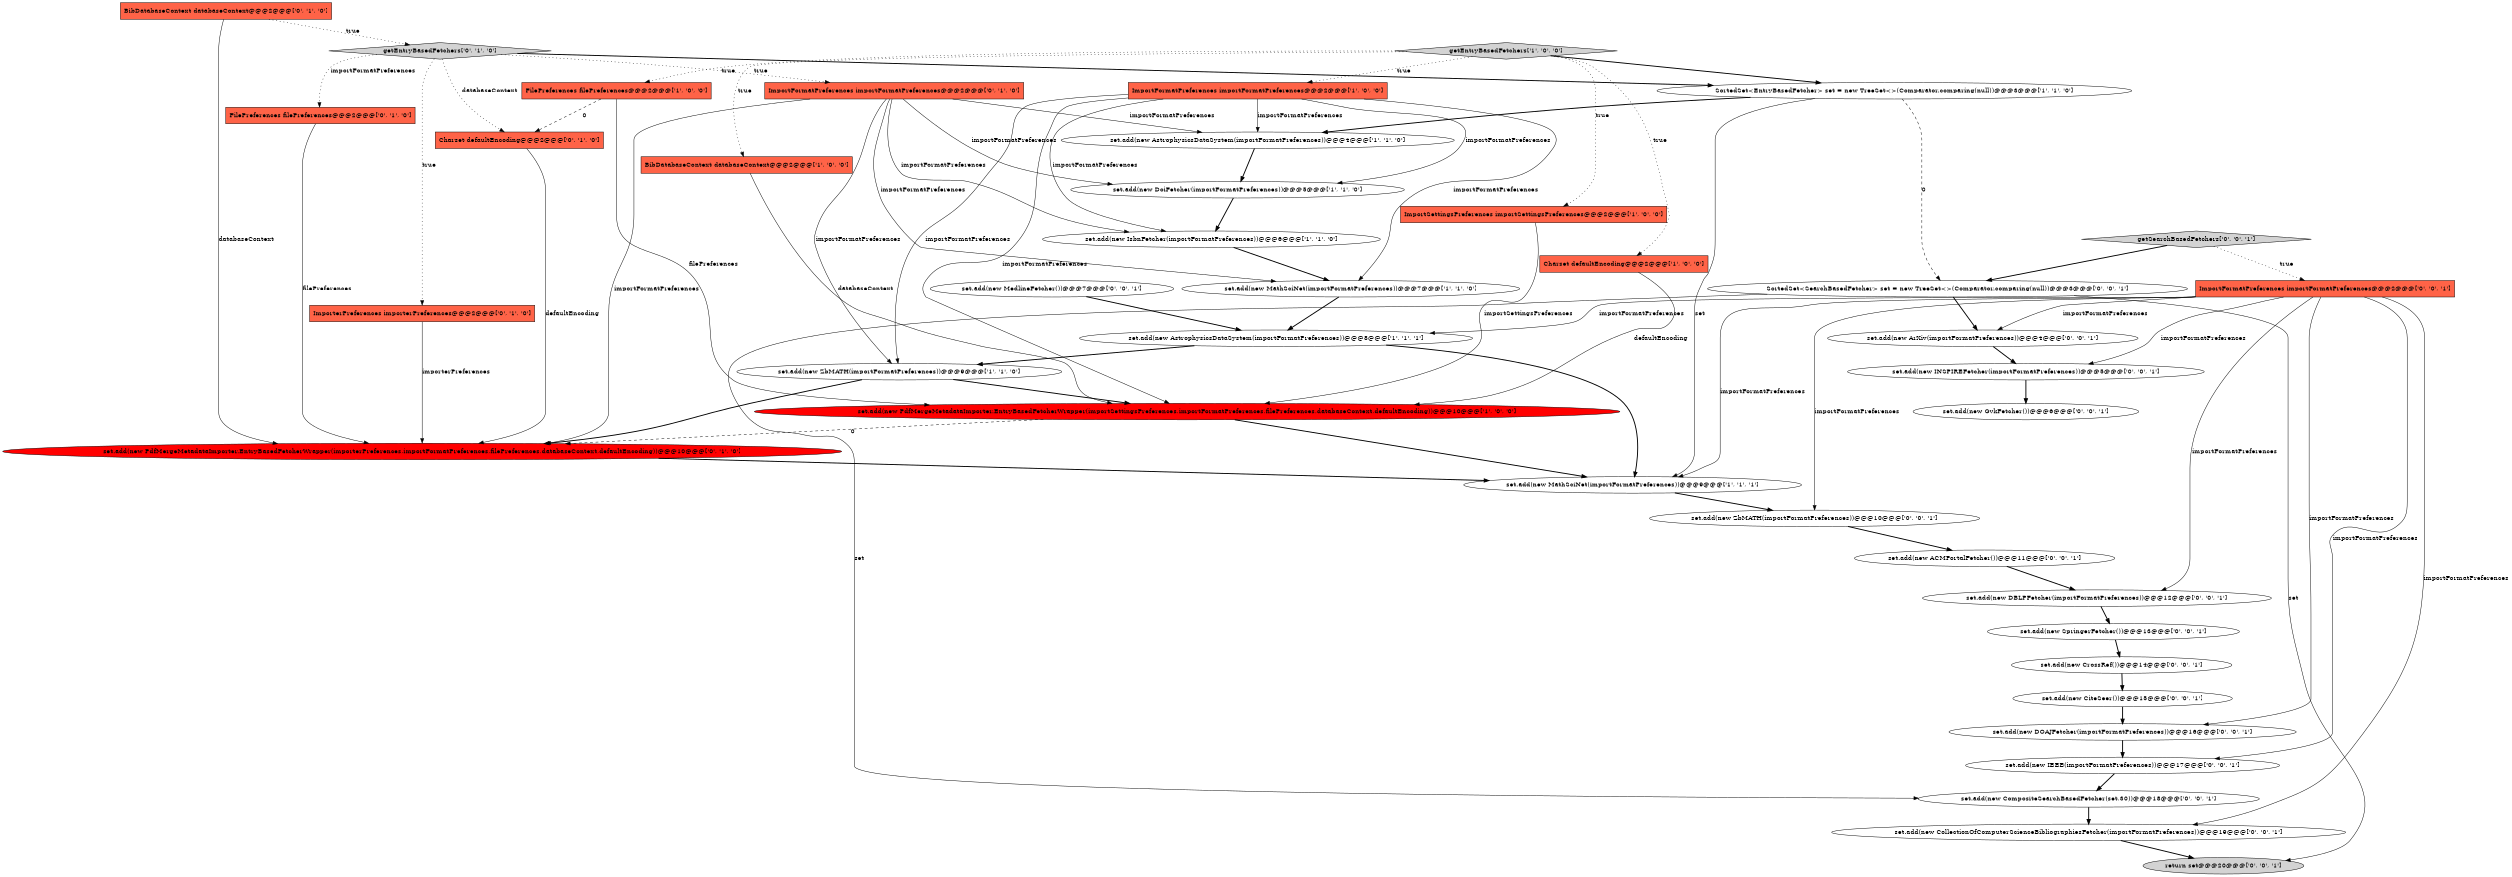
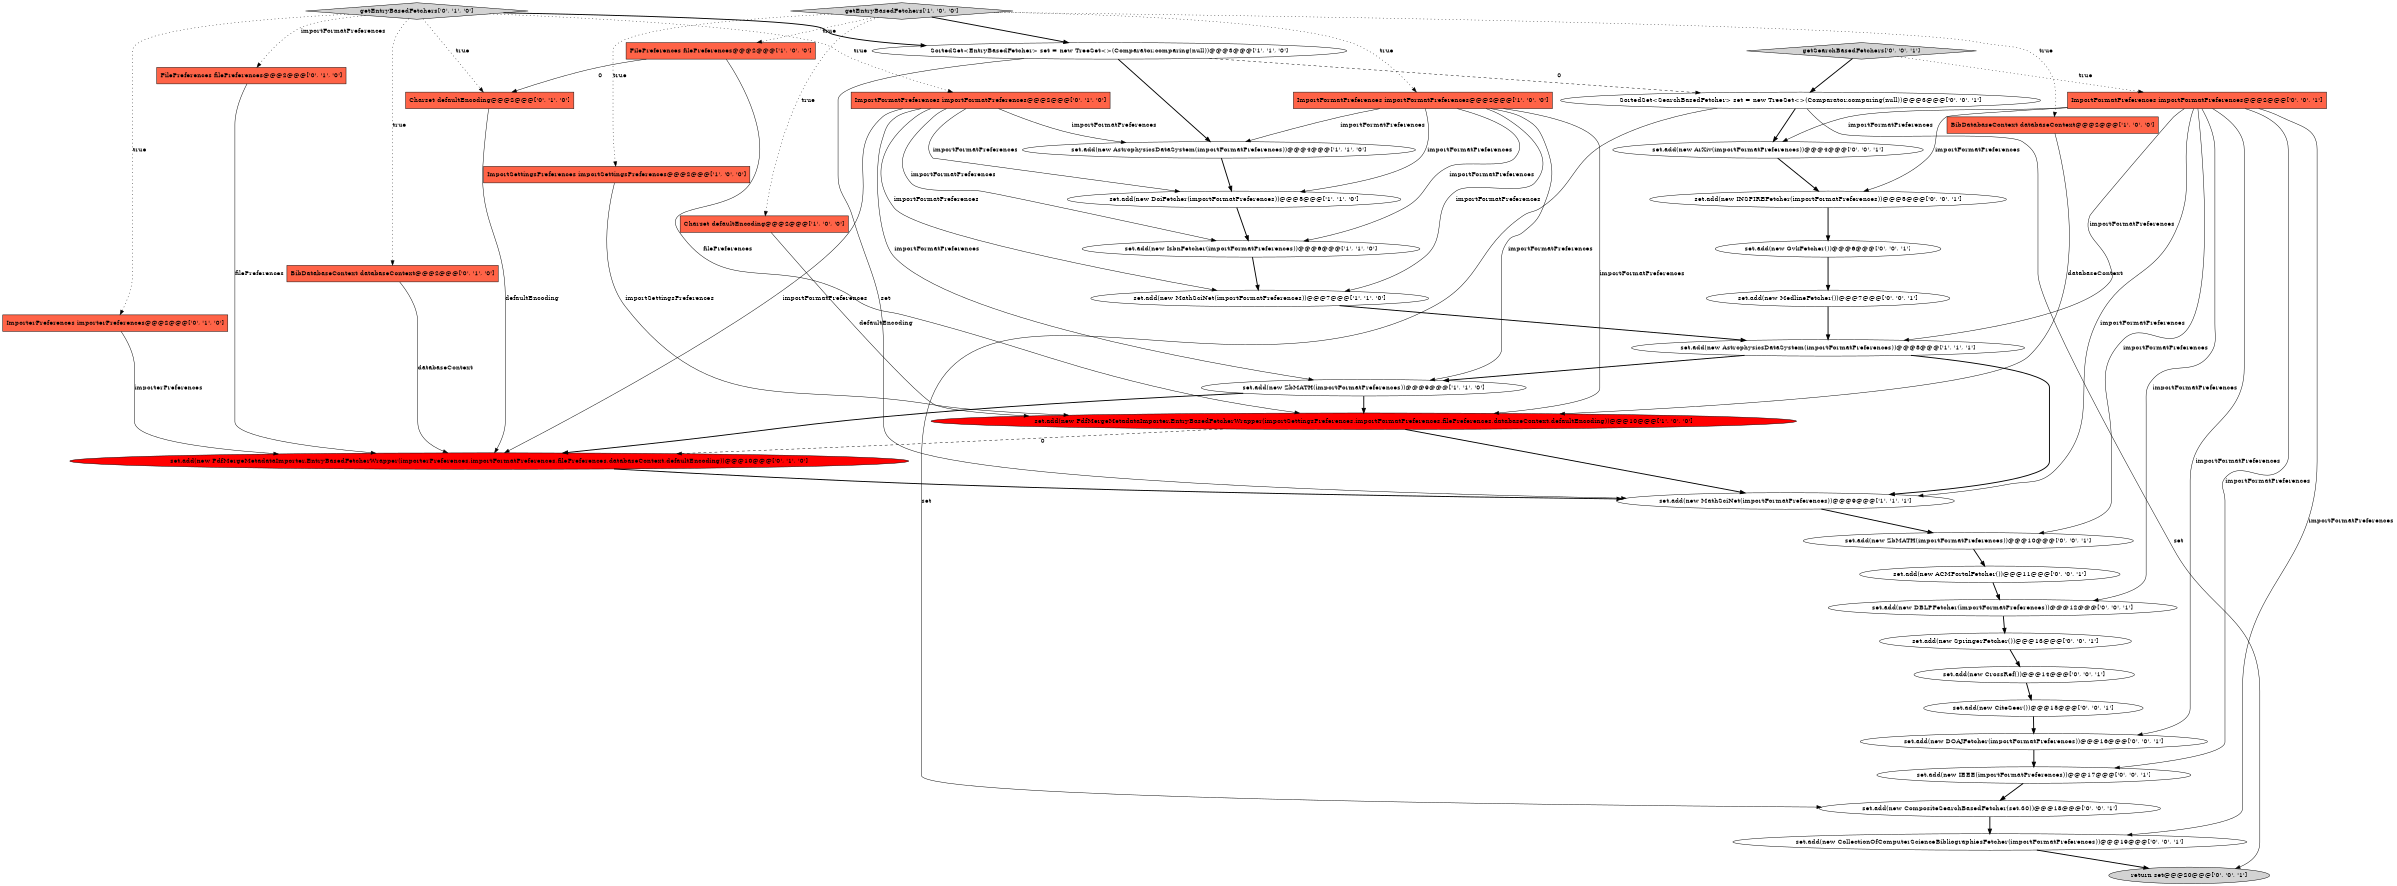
edge "BibDatabaseContext databaseContext@@@2@@@['0', '1', '0']" -> "getEntryBasedFetchers['0', '1', '0']": reversed
edge "getEntryBasedFetchers['0', '1', '0']" -> "Charset defaultEncoding@@@2@@@['0', '1', '0']": label "databaseContext" -> "true"
edge "FilePreferences filePreferences@@@2@@@['1', '0', '0']" -> "Charset defaultEncoding@@@2@@@['0', '1', '0']": style dashed -> solid
edge "set.add(new GvkFetcher())@@@6@@@['0', '0', '1']" -> "set.add(new MedlineFetcher())@@@7@@@['0', '0', '1']": added
